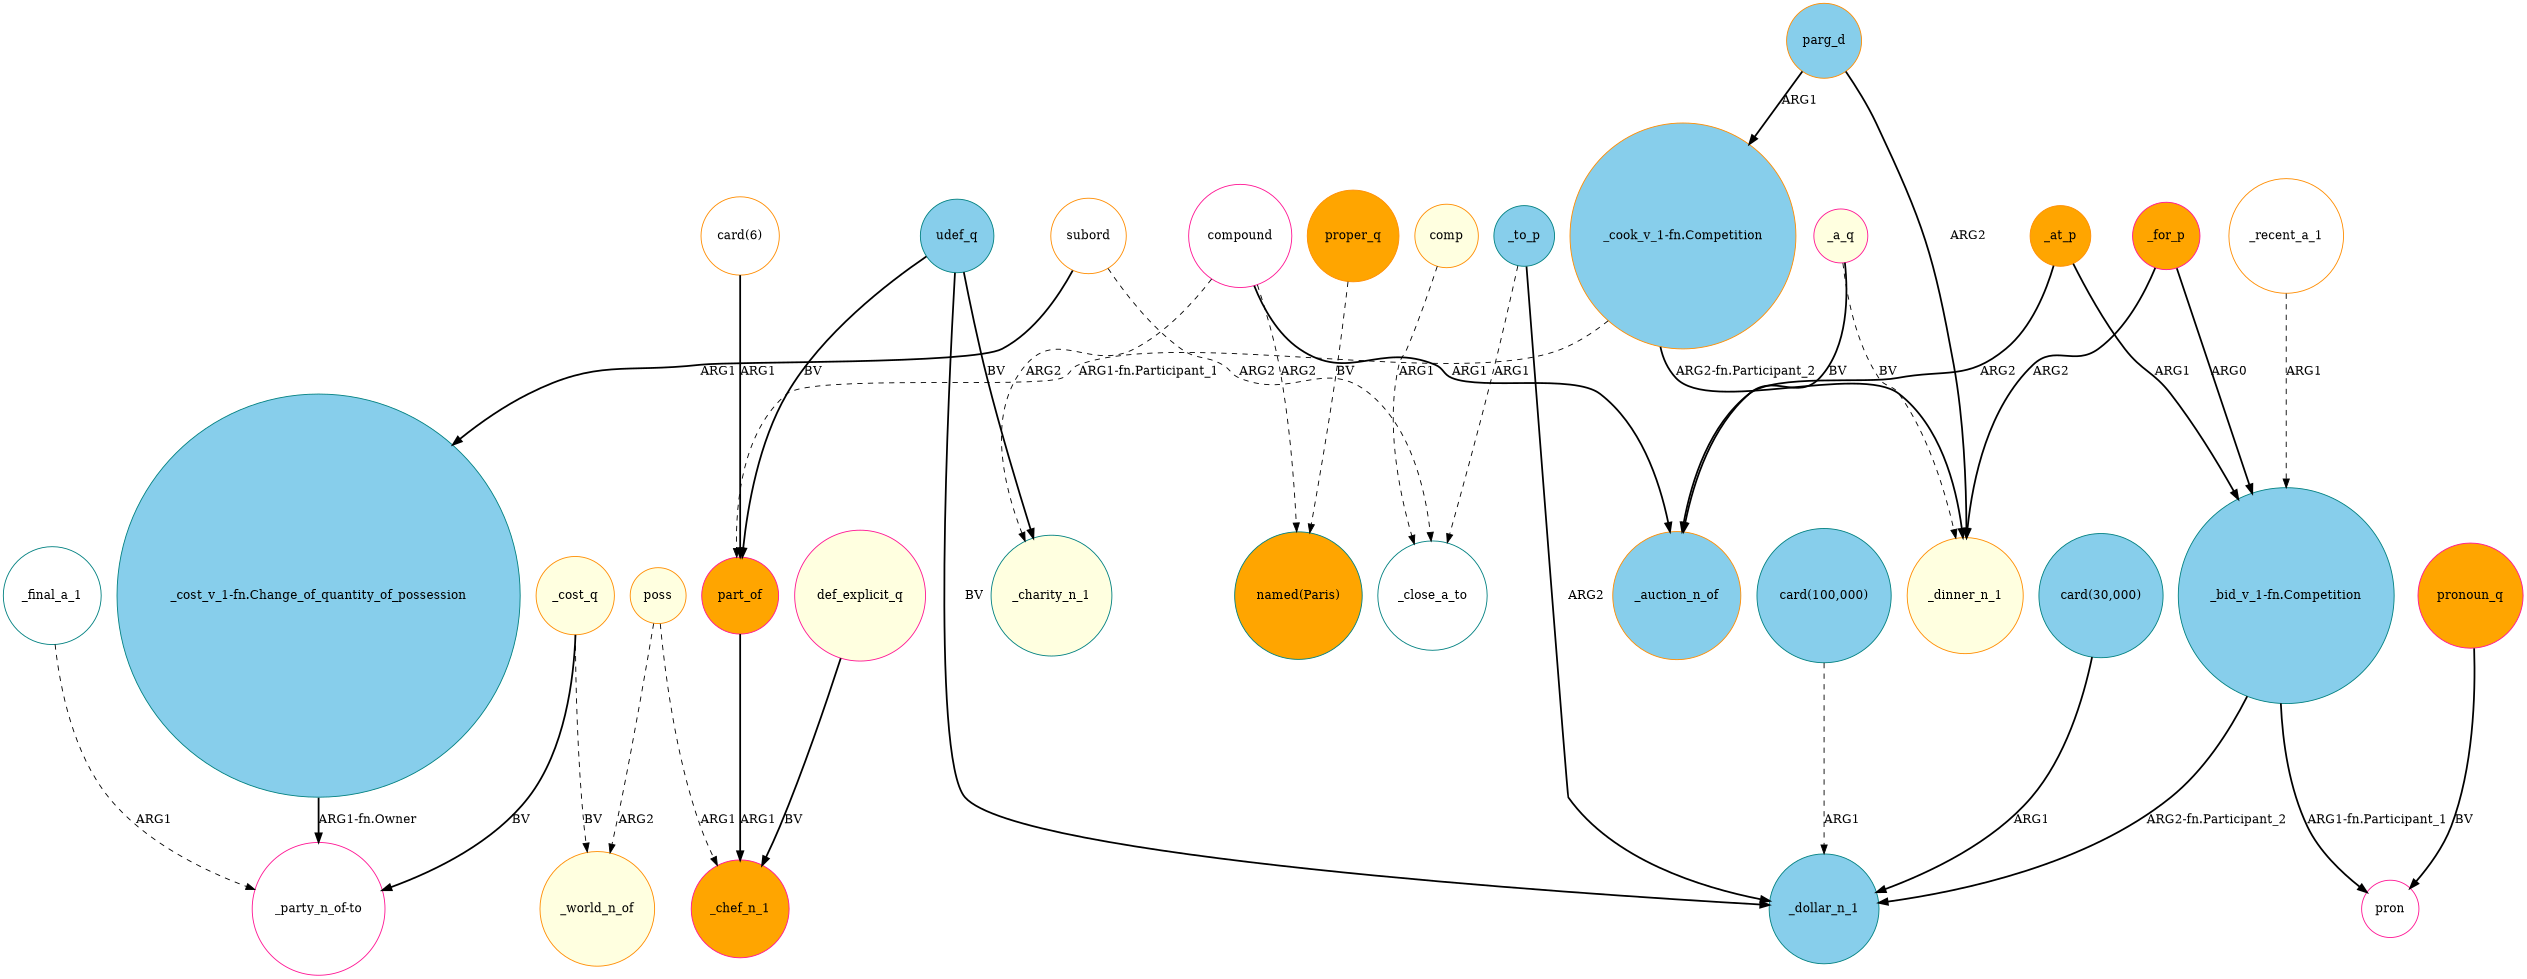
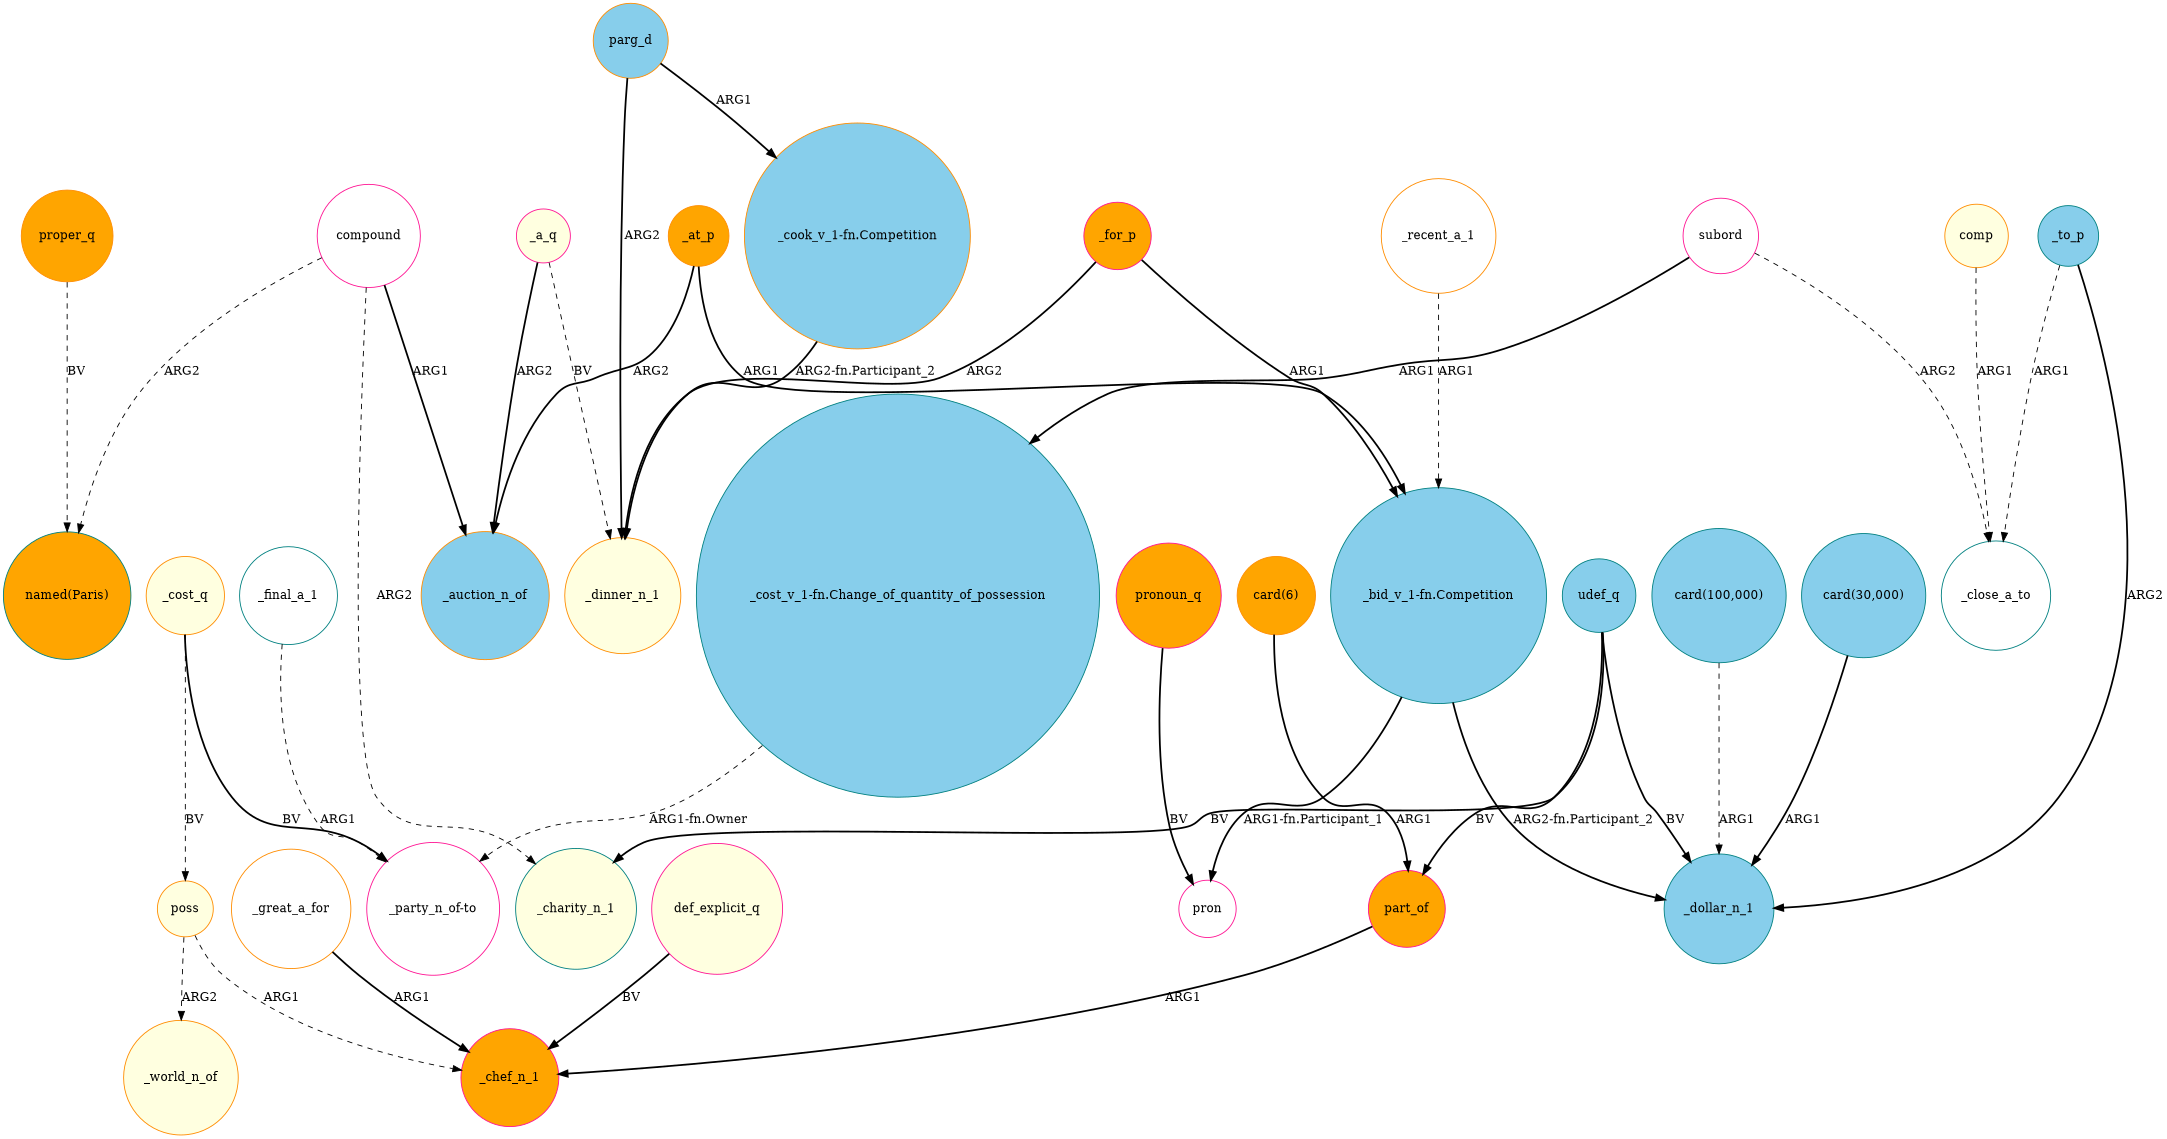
node "card(6)": fillcolor white -> orange
node "subord": color darkorange -> deeppink
edge "_cook_v_1-fn.Competition" -> "part_of": removed, label "ARG1-fn.Participant_1"
edge "_a_q" -> "_auction_n_of": label "BV" -> "ARG2"
edge "_for_p" -> "_bid_v_1-fn.Competition": label "ARG0" -> "ARG1"
edge "_cost_q" -> "_world_n_of": now "_cost_q" -> "poss"
edge "_cost_v_1-fn.Change_of_quantity_of_possession" -> "_party_n_of-to": style bold -> dashed
node "_great_a_for": added
